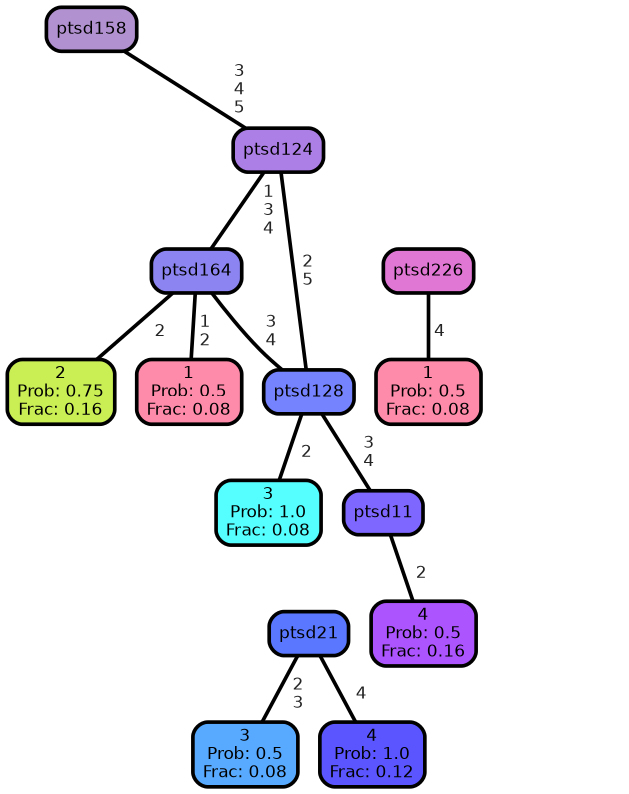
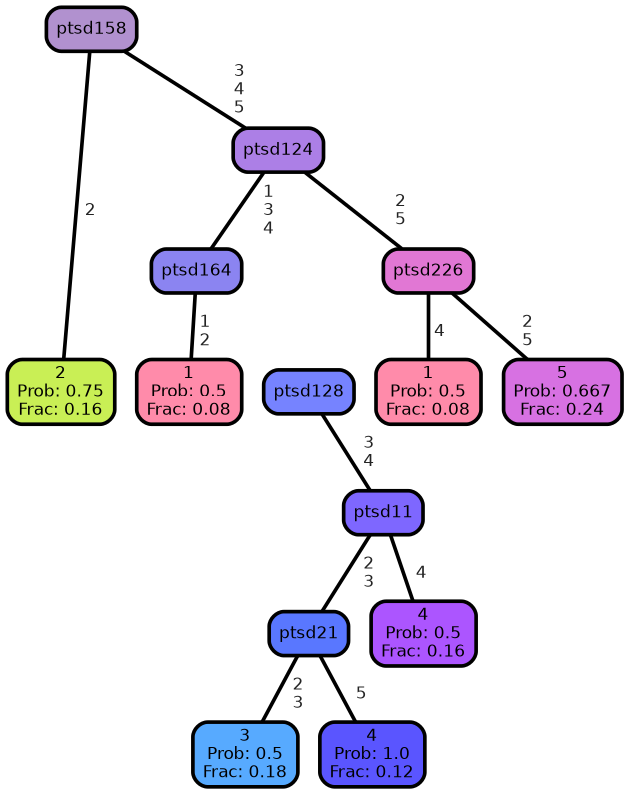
edge "ptsd124" -- "ptsd128": now "ptsd124" -- "ptsd226"
edge "ptsd164" -- "2 Prob: 0.75 Frac: 0.16": now "ptsd158" -- "2 Prob: 0.75 Frac: 0.16"
edge "ptsd164" -- "ptsd128": removed, label "3 4"
node "5 Prob: 0.667 Frac: 0.24": added
node "3 Prob: 1.0 Frac: 0.08": removed
edge "ptsd11" -- "ptsd21": added, label "2 3"
edge "ptsd11" -- "4 Prob: 0.5 Frac: 0.16": label " 2" -> " 4"
edge "ptsd21" -- "4 Prob: 1.0 Frac: 0.12": label " 4" -> " 5"
node "3 Prob: 0.5 Frac: 0.08": label "3 Prob: 0.5 Frac: 0.08" -> "3 Prob: 0.5 Frac: 0.18"
